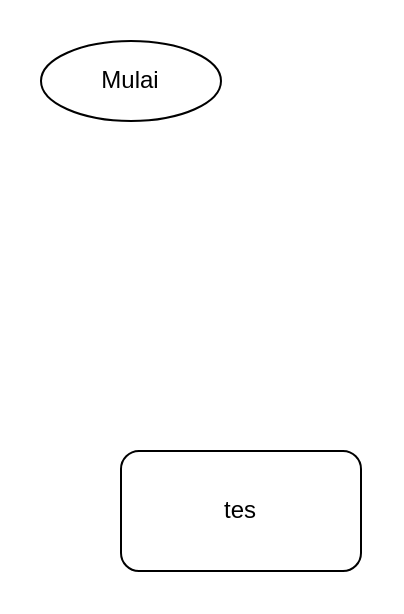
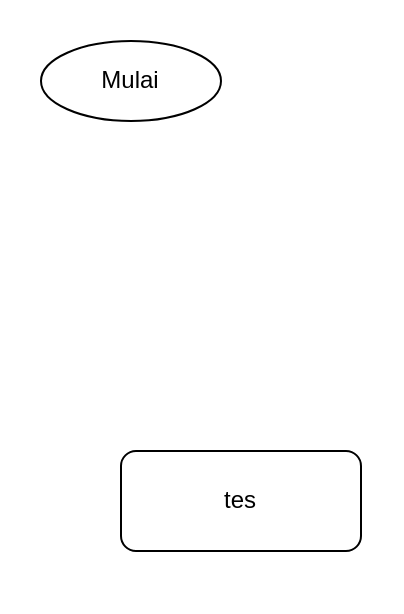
node "tes": size 240x120 -> 240x100
